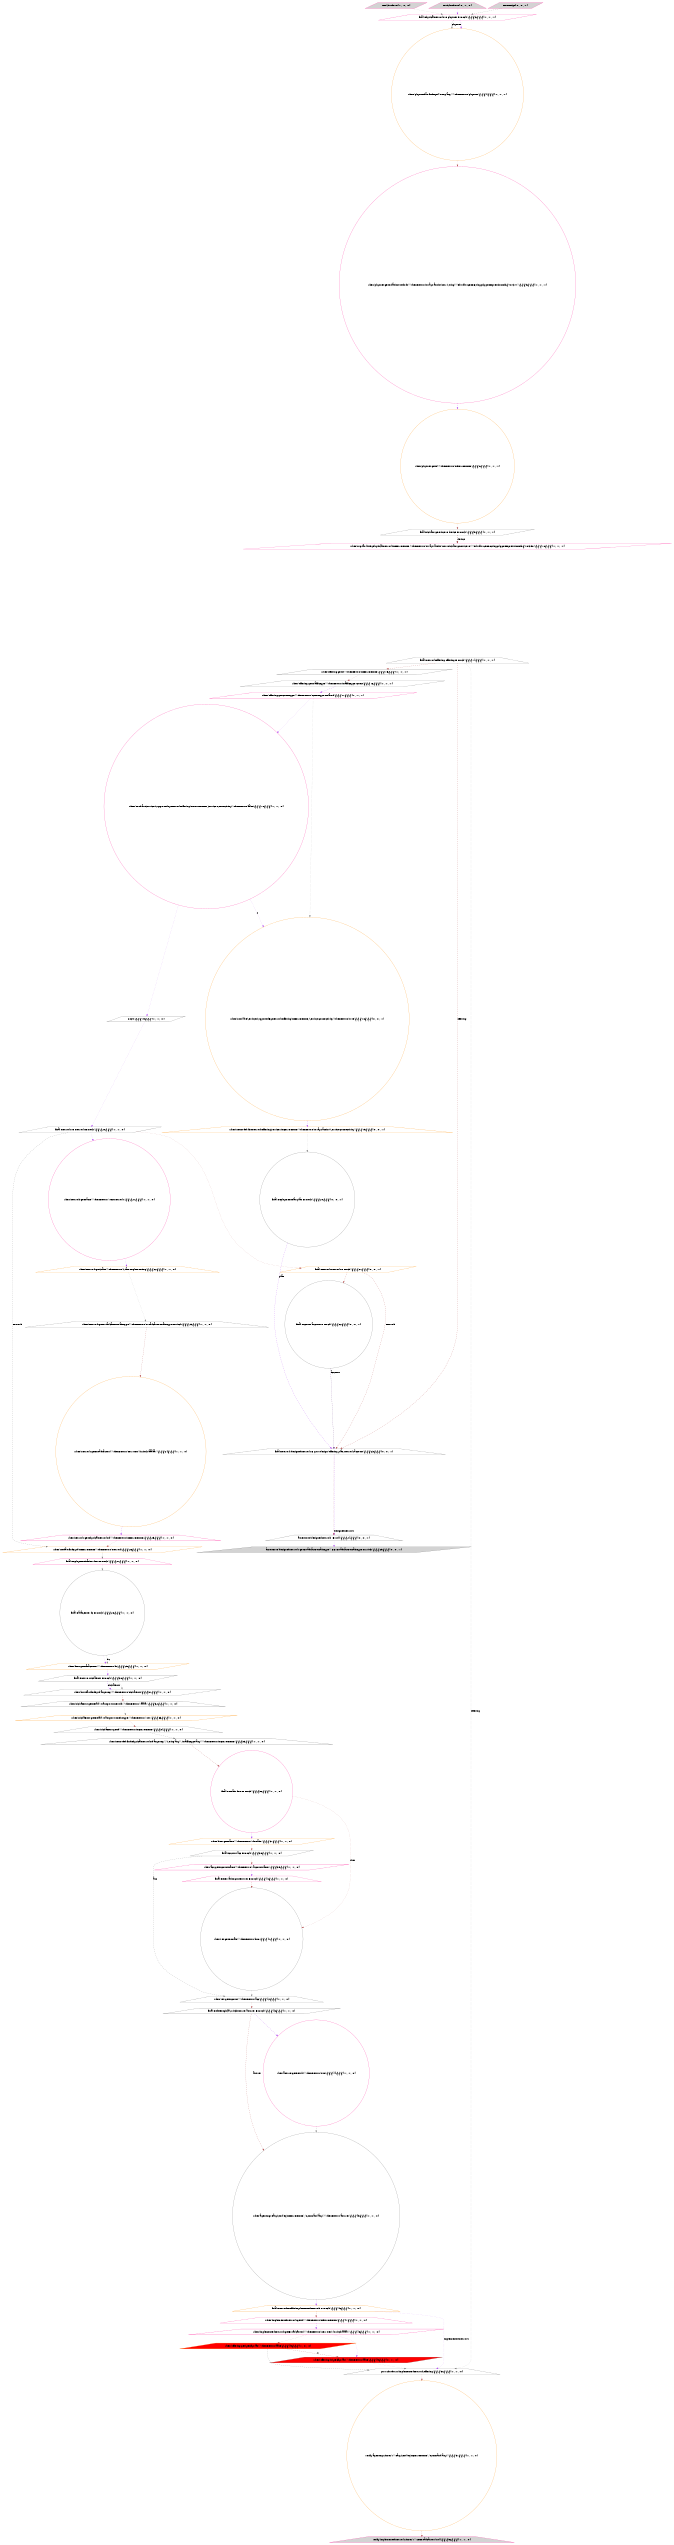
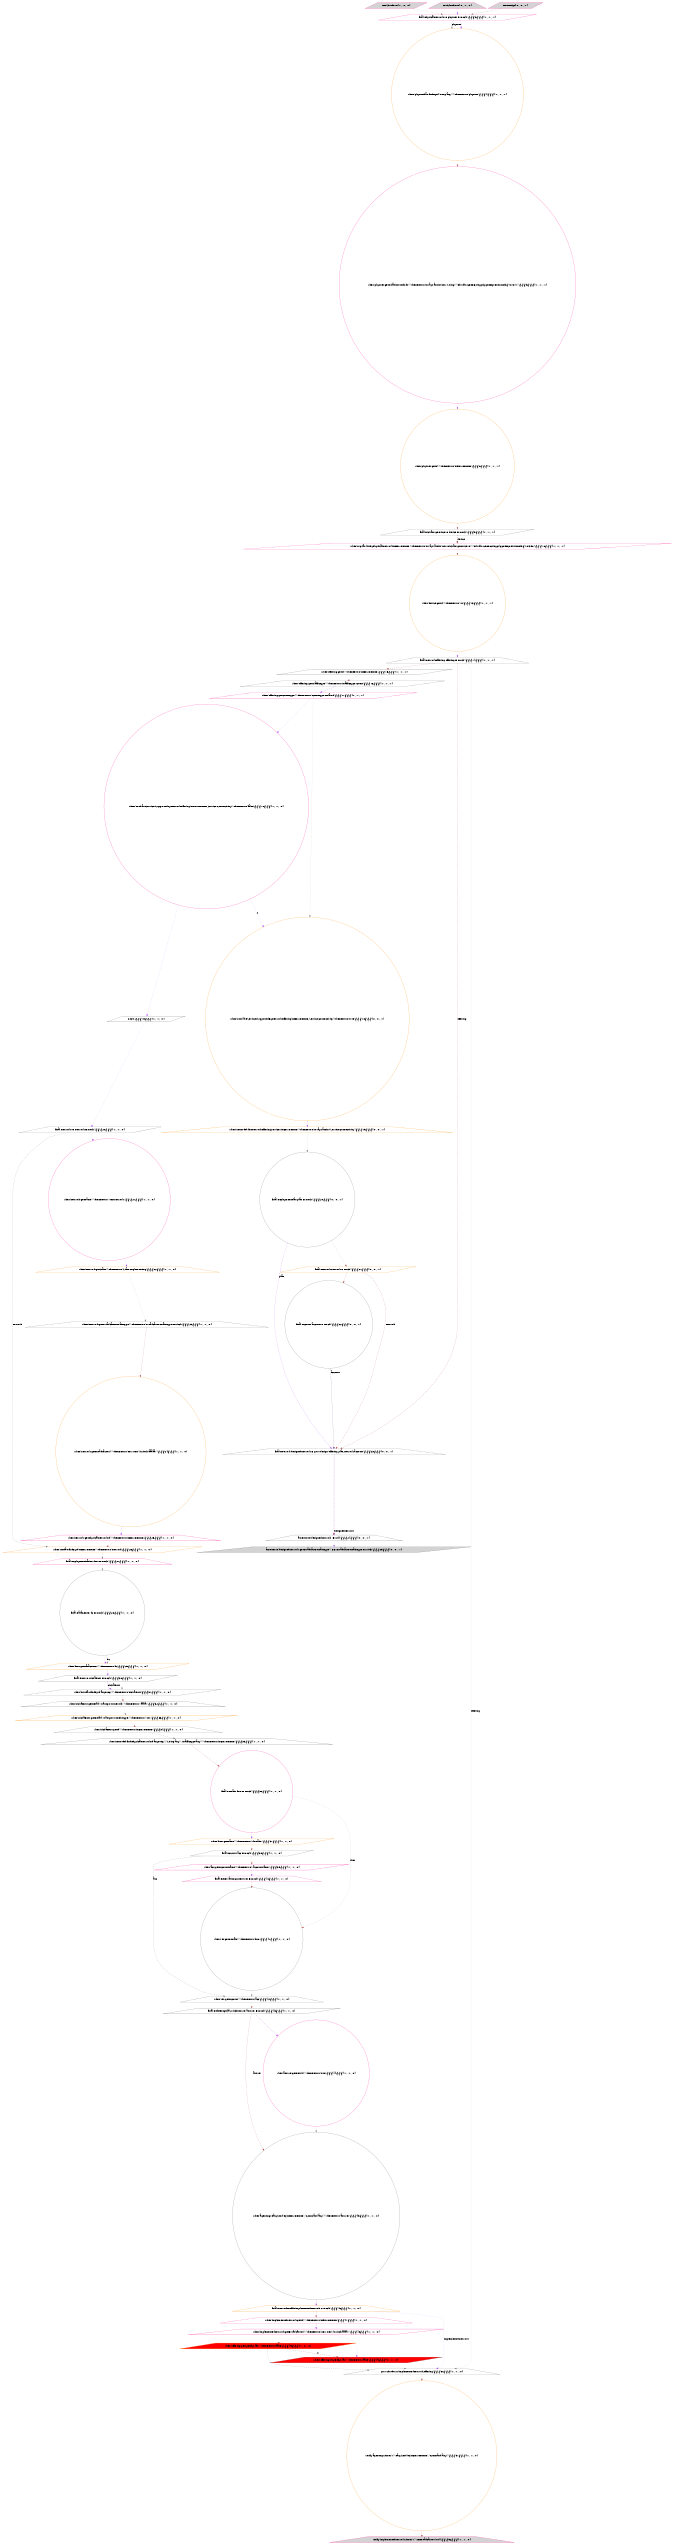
node "when(device.getId()).thenReturn(1L)@@@13@@@['1', '1', '1']": added
edge "final NetworkVO network = mock()@@@20@@@['1', '1', '0']" -> "final Network network = mock()@@@21@@@['0', '0', '1']": now "final DeploymentPlan plan = mock()@@@20@@@['0', '0', '1']" -> "final Network network = mock()@@@21@@@['0', '0', '1']"
